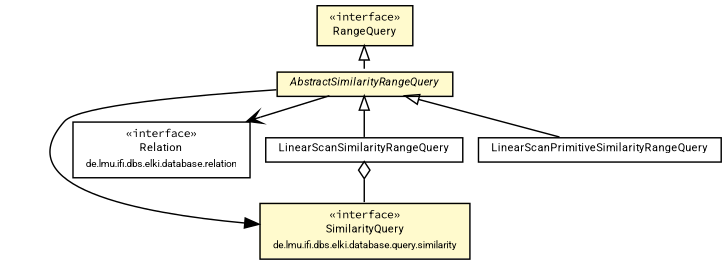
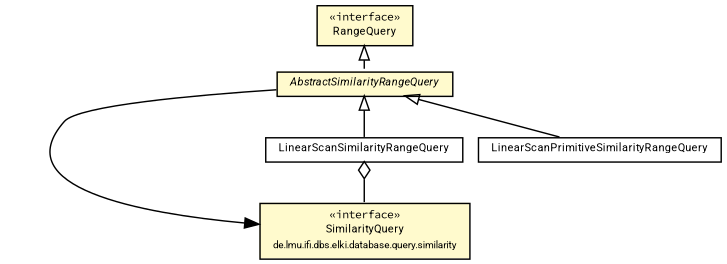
node "Relation": removed
